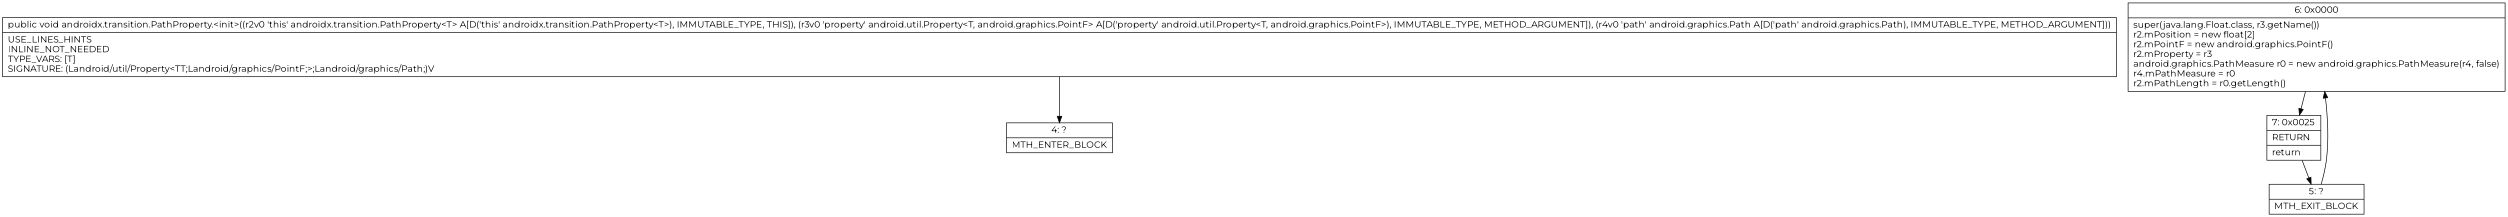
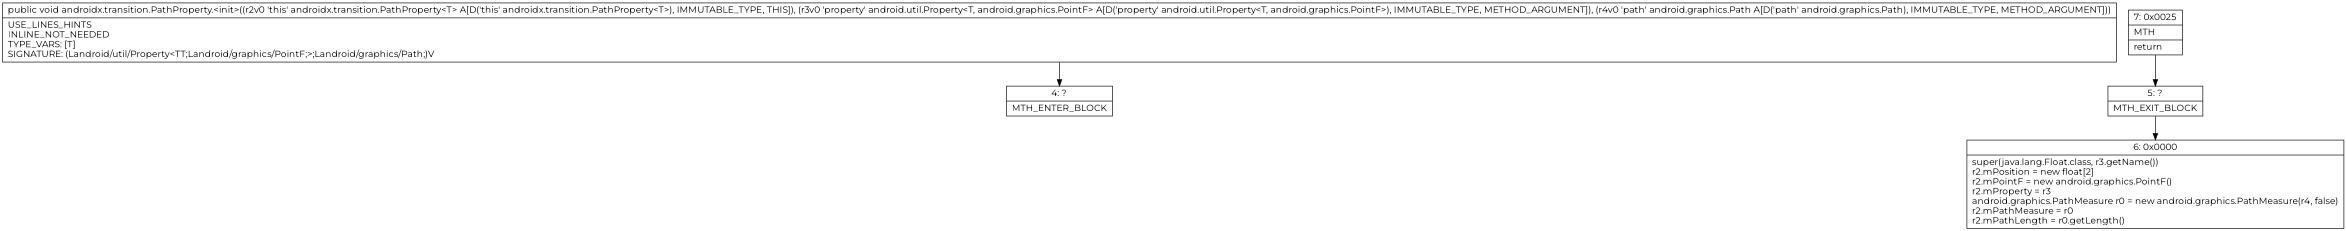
node "6: 0x0000": text "r4.mPathMeasure = r0" -> "r2.mPathMeasure = r0"
edge "6: 0x0000" -> "7: 0x0025": removed
node "7: 0x0025": text "RETURN" -> "MTH"
